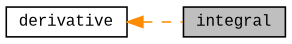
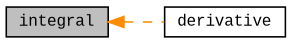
edge "integral" -> "derivative": reversed
